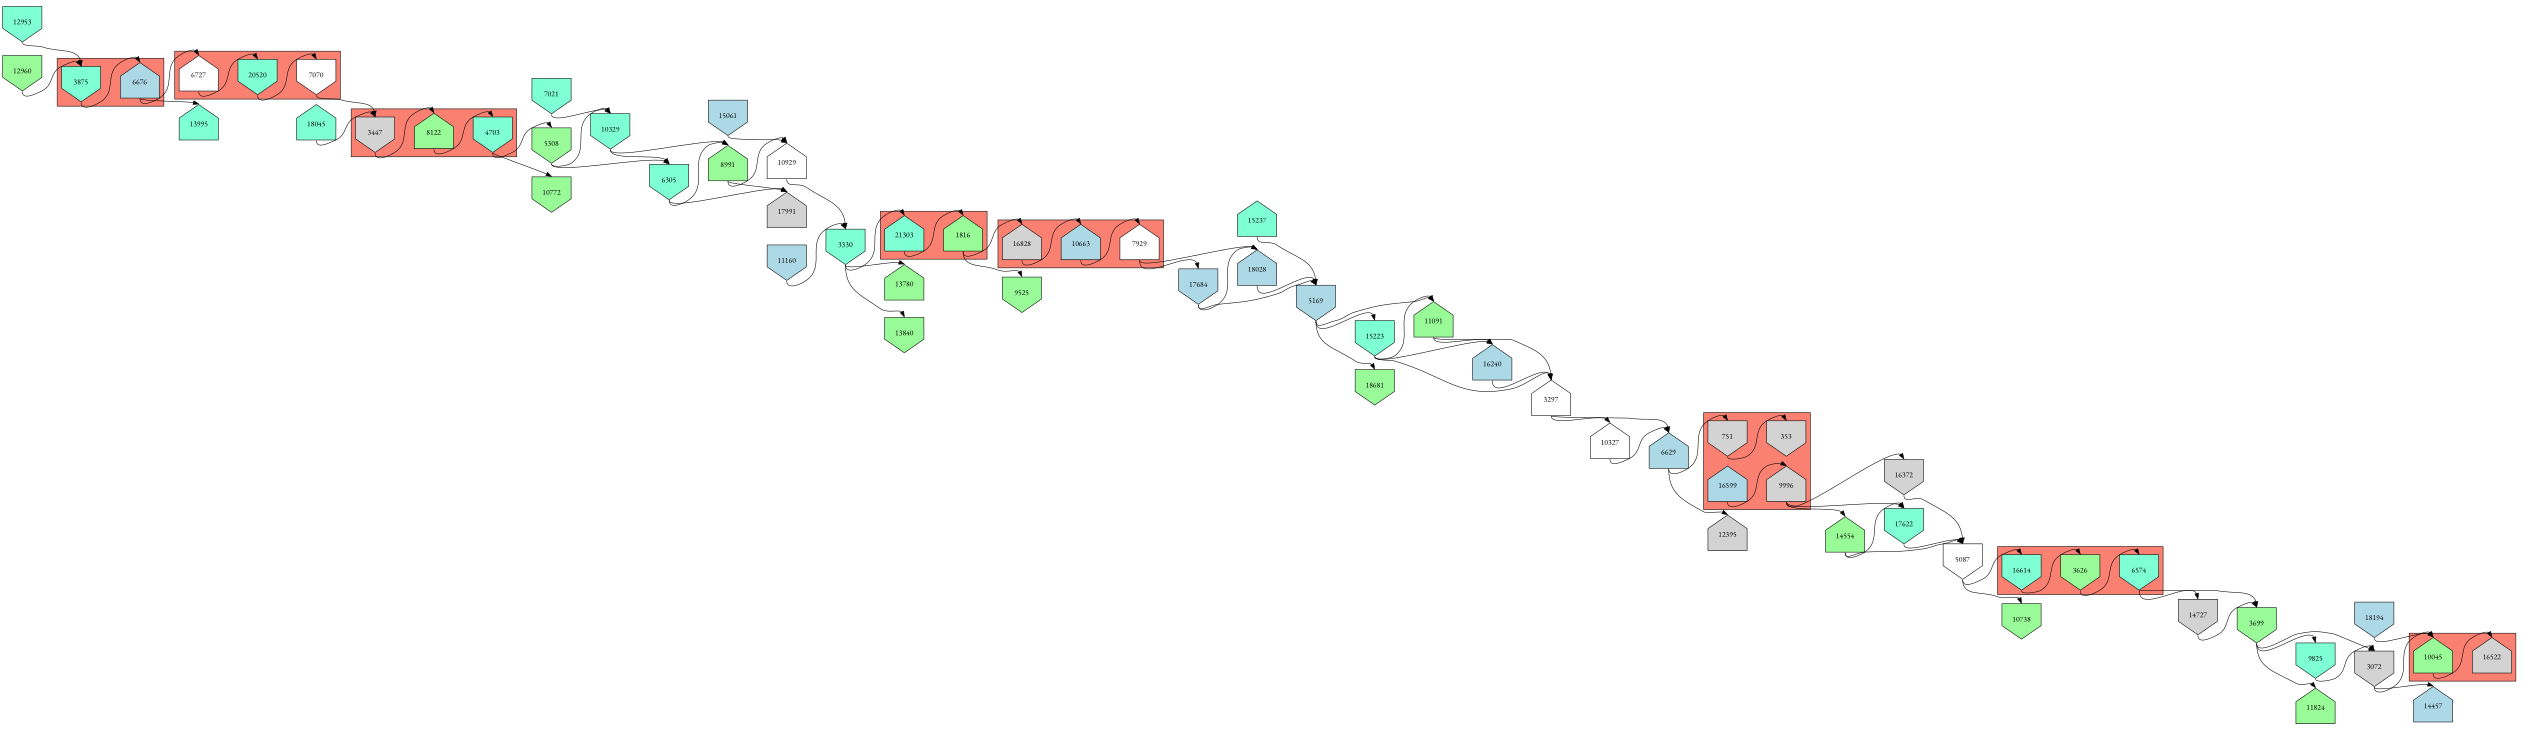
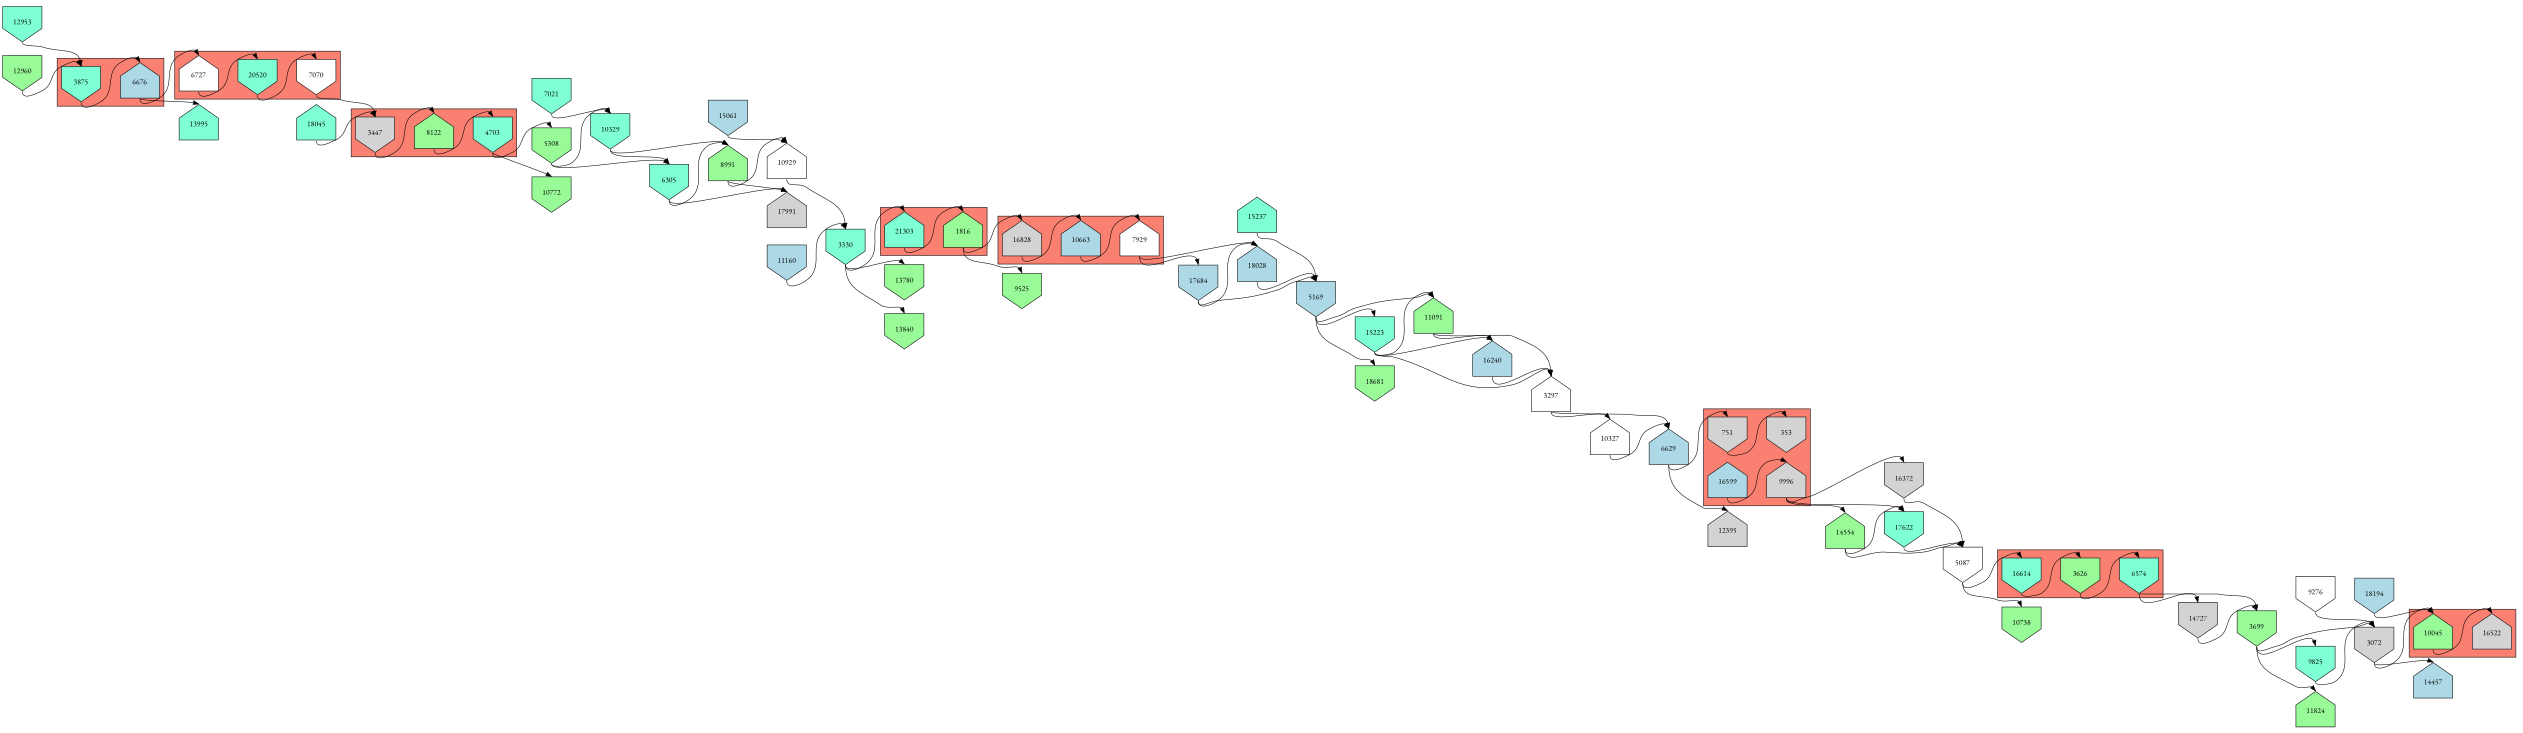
node "13780": shape house -> invhouse
node "9276": added
